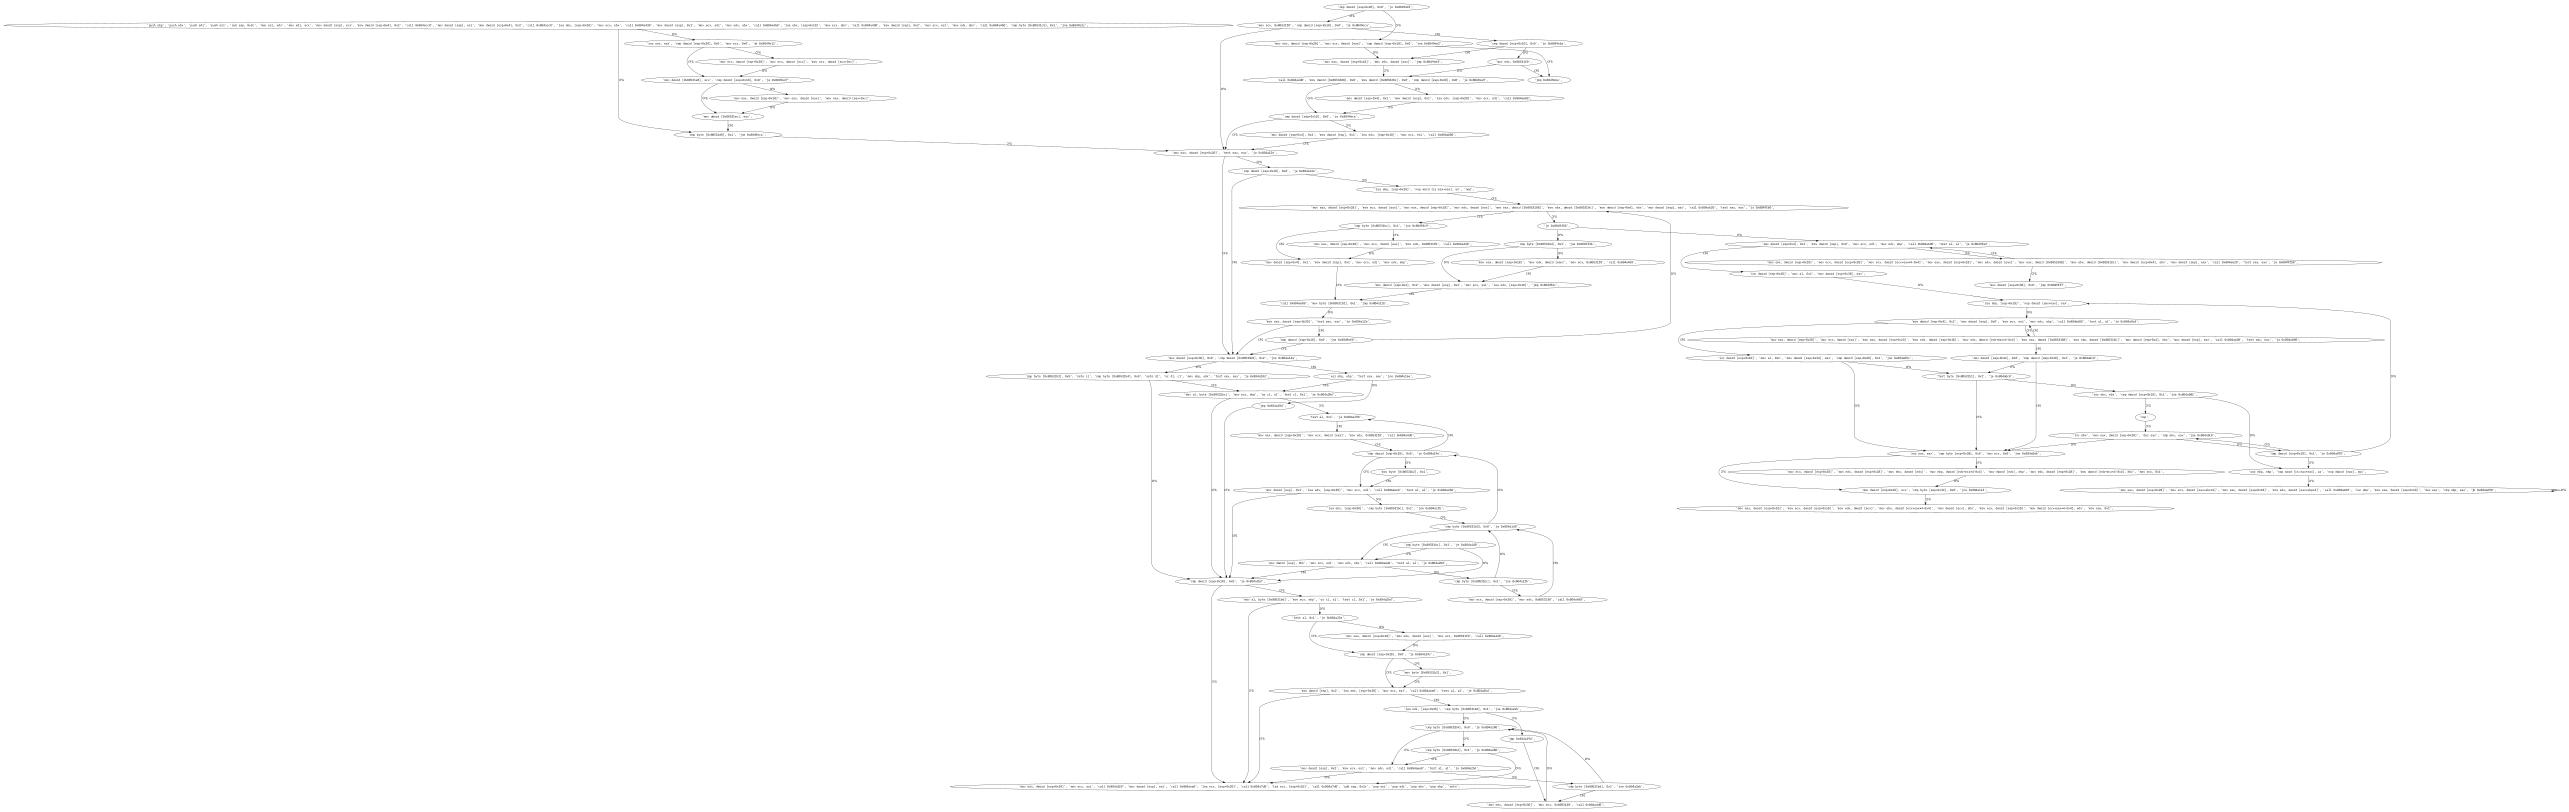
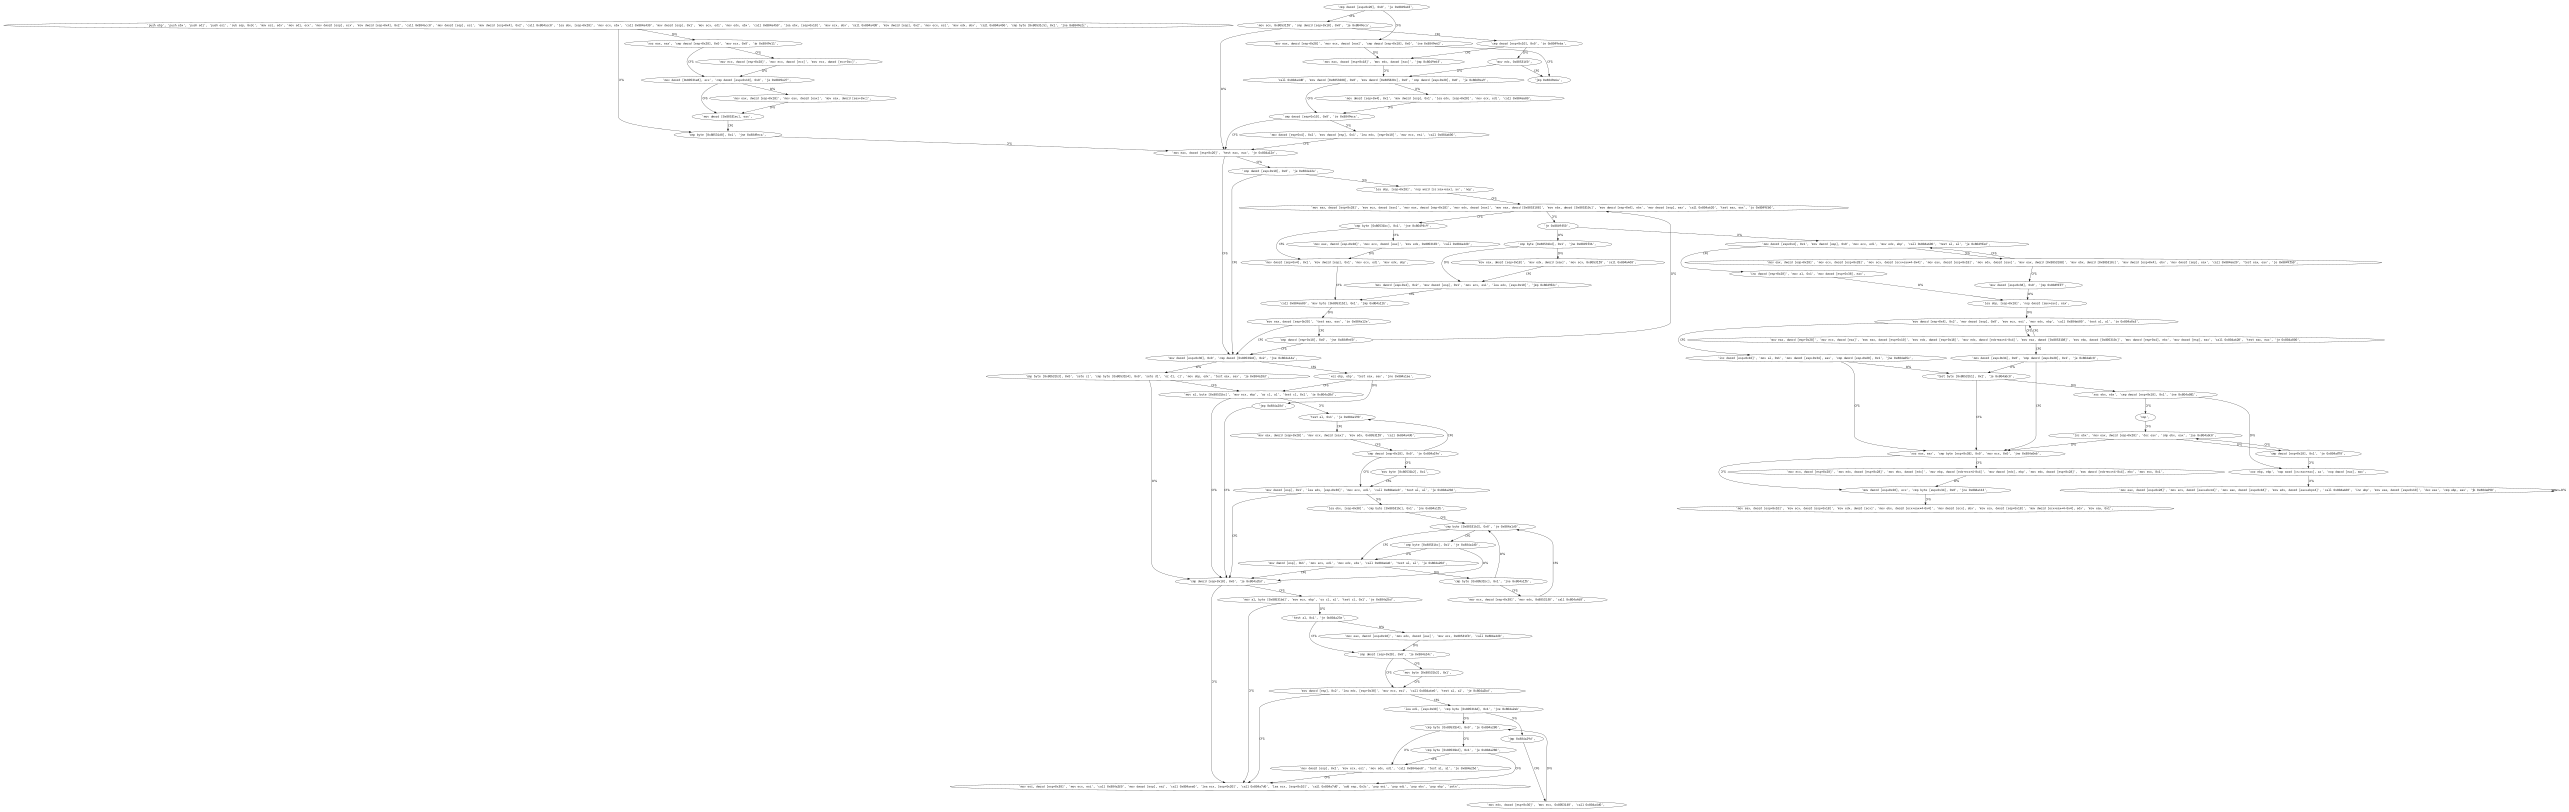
edge "'cmp dword [esp+0x10], 0x1', 'je 0x804a070'," -> "'lea ebp, [esp+0x10]', 'nop dword [eax+eax], eax',": now "'mov dword [esp+0x38], 0x0', 'jmp 0x8049ff7'," -> "'lea ebp, [esp+0x10]', 'nop dword [eax+eax], eax',"
edge "'cmp byte [0x80531b3], 0x0', 'je 0x804a1d0'," -> "'cmp dword [esp+0x10], 0x0', 'je 0x804a19e',": now "'cmp byte [0x80531b3], 0x0', 'je 0x804a1d0'," -> "'cmp byte [0x80531bc], 0x1', 'je 0x804a1d0',"
node "'cmp byte [0x80531bd], 0x1', 'jne 0x804a2ab',": removed
